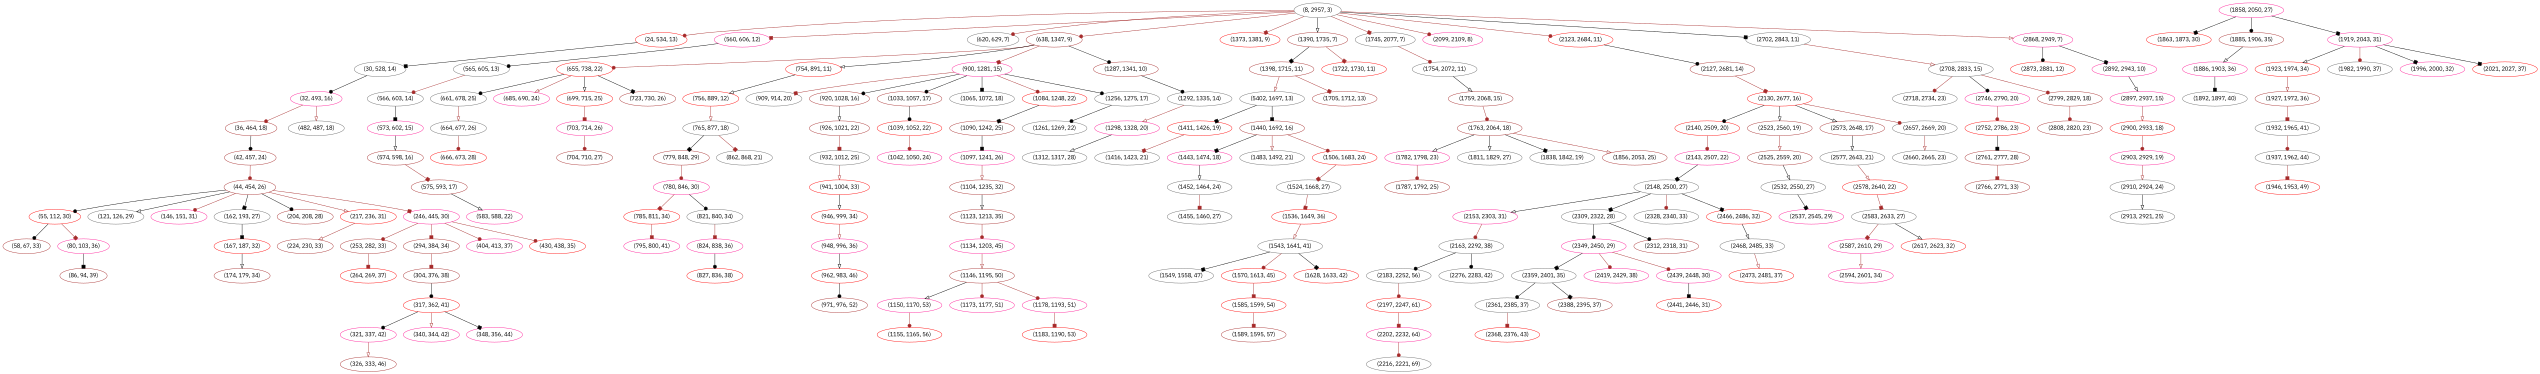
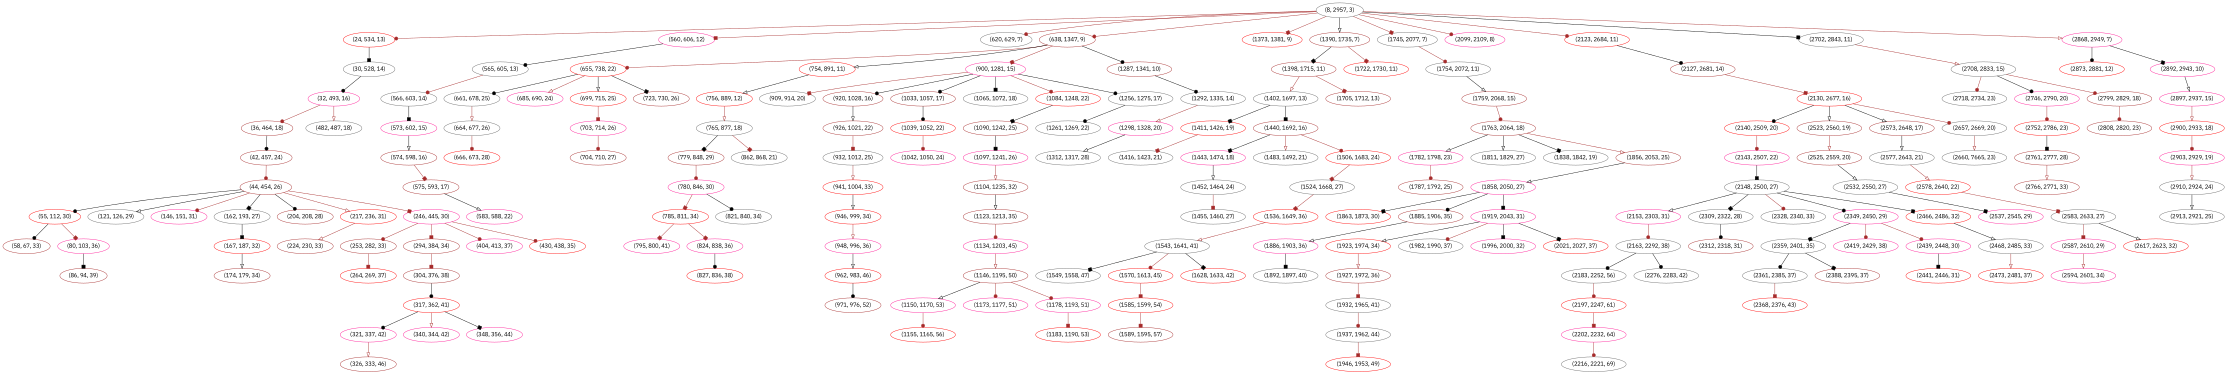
node "(5402, 1697, 13)": label "(5402, 1697, 13)" -> "(1402, 1697, 13)"
node "(2660, 2665, 23)": label "(2660, 2665, 23)" -> "(2660, 7665, 23)"
edge "(2761, 2777, 28)" -> "(2766, 2771, 33)": arrowhead box -> onormal
edge "(1856, 2053, 25)" -> "(1858, 2050, 27)": added
edge "(821, 840, 34)" -> "(824, 838, 36)": now "(785, 811, 34)" -> "(824, 838, 36)"
edge "(2309, 2322, 28)" -> "(2349, 2450, 29)": now "(2148, 2500, 27)" -> "(2349, 2450, 29)"
